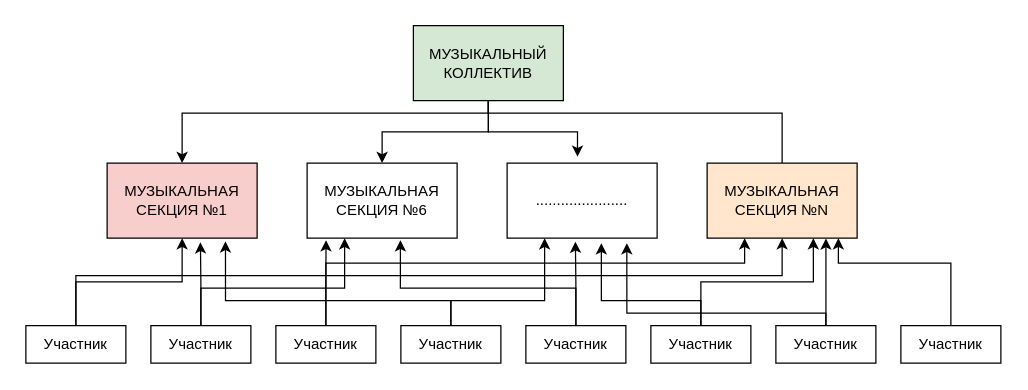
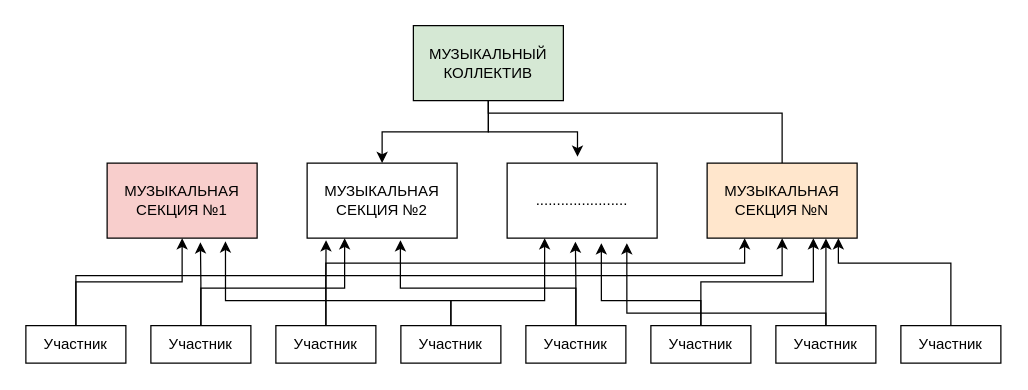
edge "МУЗЫКАЛЬНЫЙ КОЛЛЕКТИВ" -> "МУЗЫКАЛЬНАЯ СЕКЦИЯ №1": removed
node "МУЗЫКАЛЬНАЯ СЕКЦИЯ №6": label "МУЗЫКАЛЬНАЯ СЕКЦИЯ №6" -> "МУЗЫКАЛЬНАЯ СЕКЦИЯ №2"
